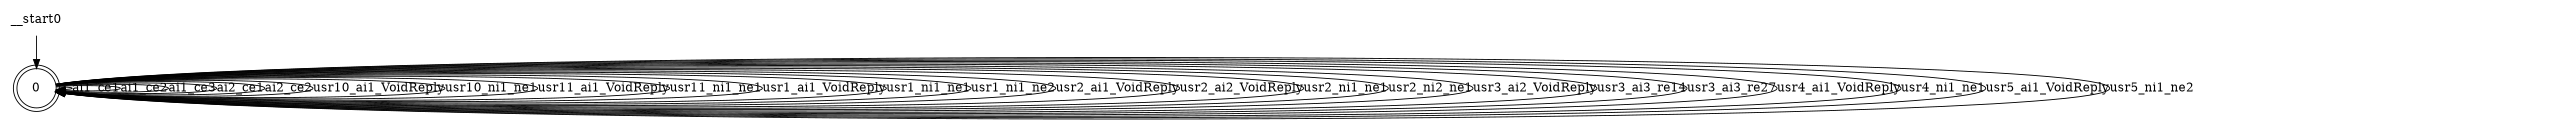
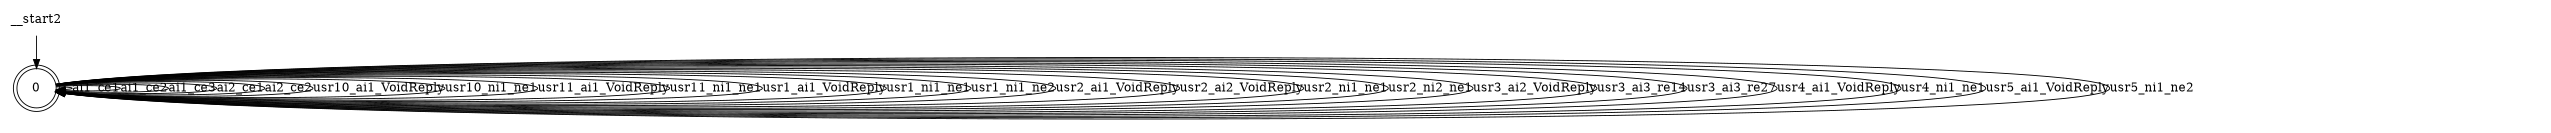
node "__start0": label "__start0" -> "__start2"
